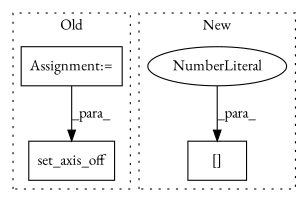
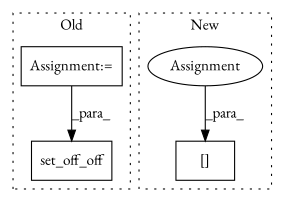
node "NumberLiteral": label "NumberLiteral" -> "Assignment"
node "set_axis_off": label "set_axis_off" -> "set_off_off"
